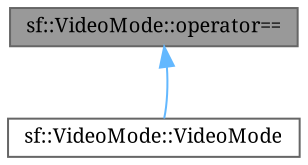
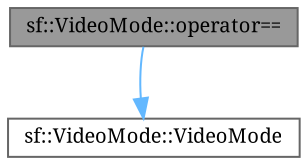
edge "sf::VideoMode::VideoMode" -> "sf::VideoMode::operator==": reversed
